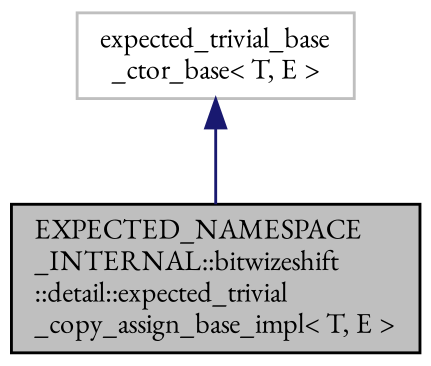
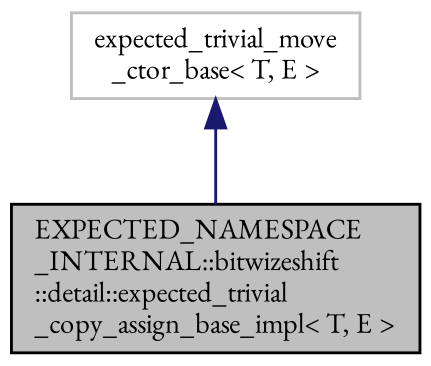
node "expected_trivial_base _ctor_base< T, E >": label "expected_trivial_base _ctor_base< T, E >" -> "expected_trivial_move _ctor_base< T, E >"
